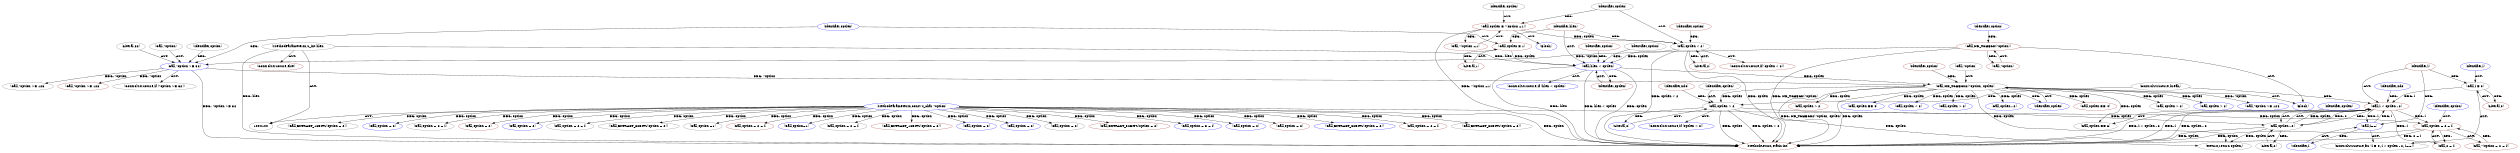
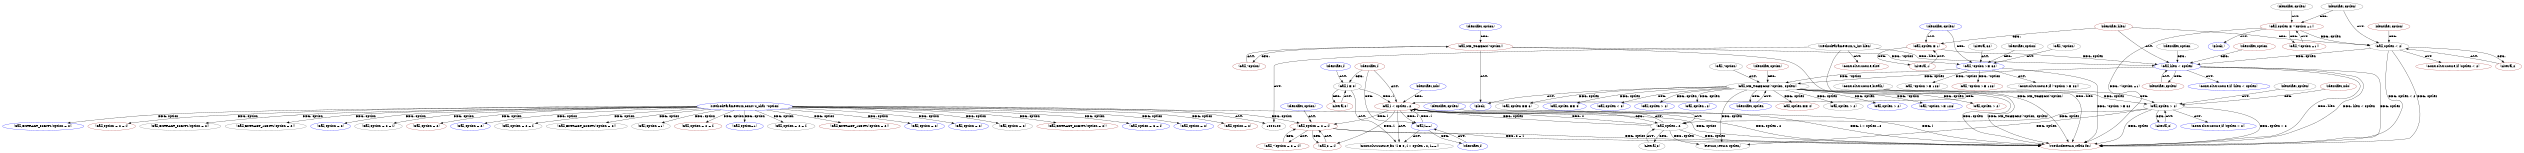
edge "(Call,ND_TCHECK2(*option, optlen))" -> "(Call,optlen < 3)": label "DDG: optlen" -> "CFG: "
edge "(Call,i < optlen - 2)" -> "(Call,optlen == 6)": now "(Call,i < optlen - 2)" -> "(ControlStructure,for (i = 0; i < optlen - 2; i++))"
node "(MethodReturn,static int)": label "(MethodReturn,static int)" -> "(MethodReturn,static for)"
